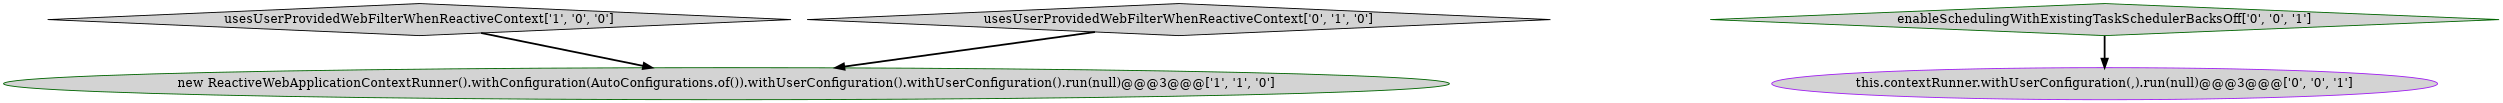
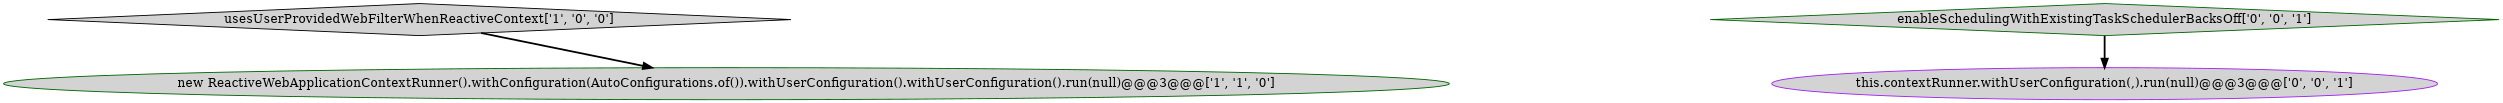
node "usesUserProvidedWebFilterWhenReactiveContext['0', '1', '0']": removed
